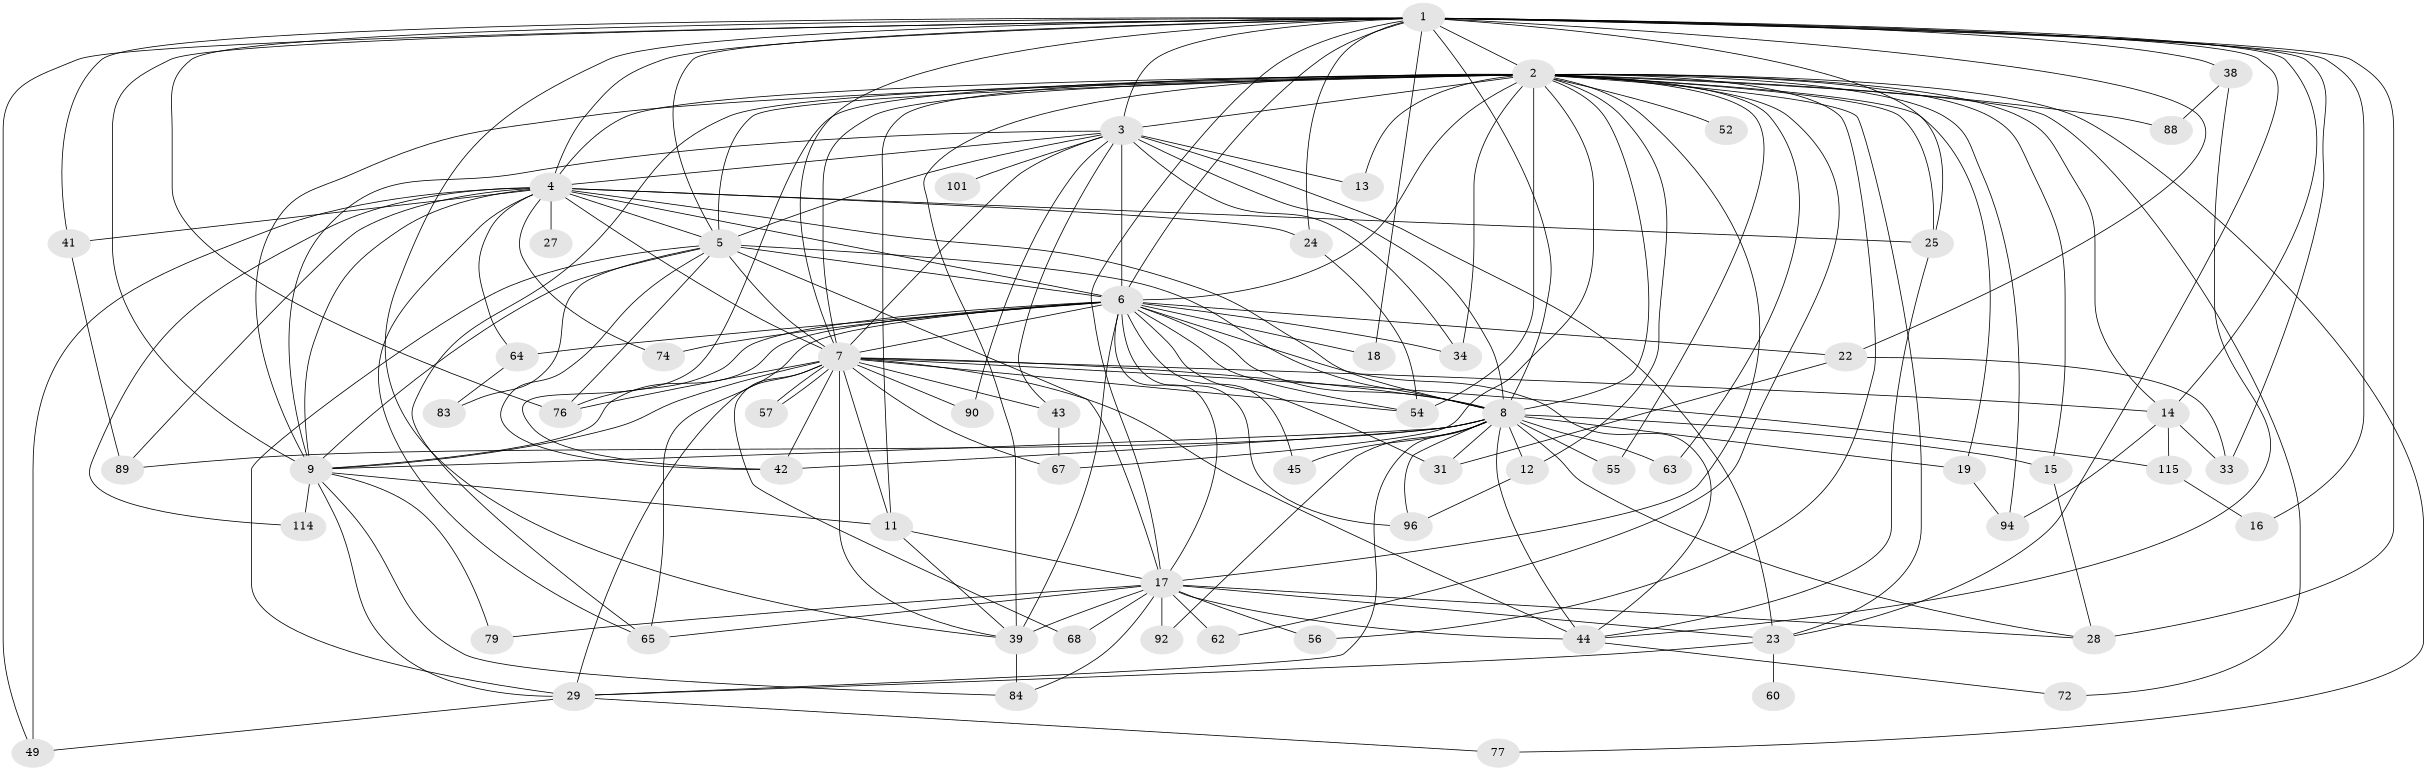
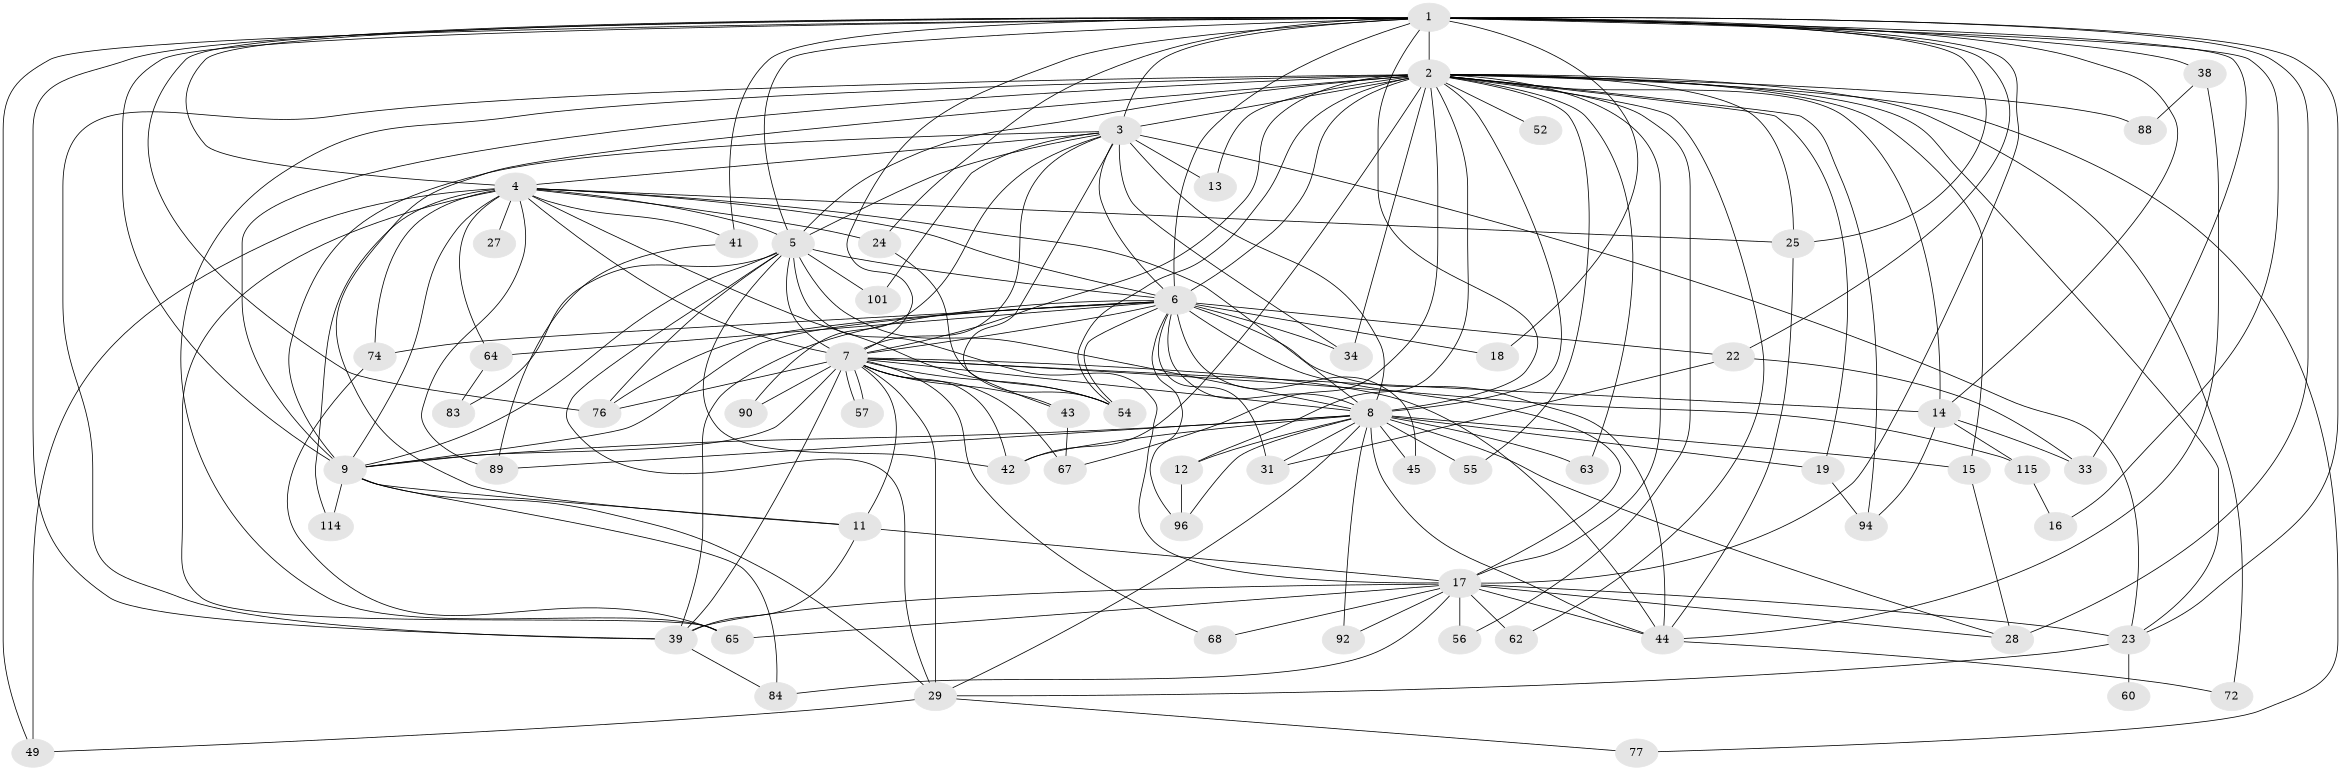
edge "2" -- "4": now "54" -- "4"
edge "5" -- "101": added
edge "6" -- "65": now "74" -- "65"
node "79": removed
